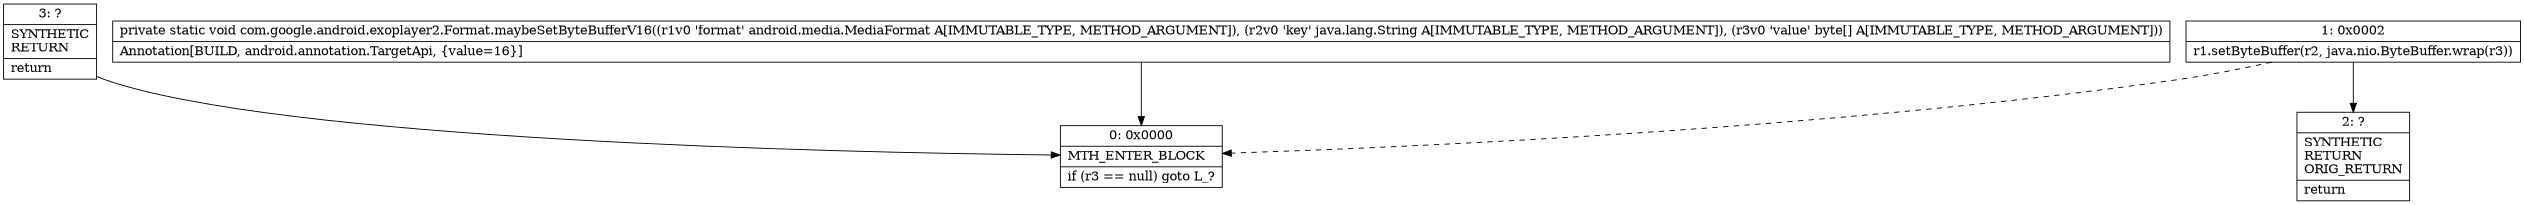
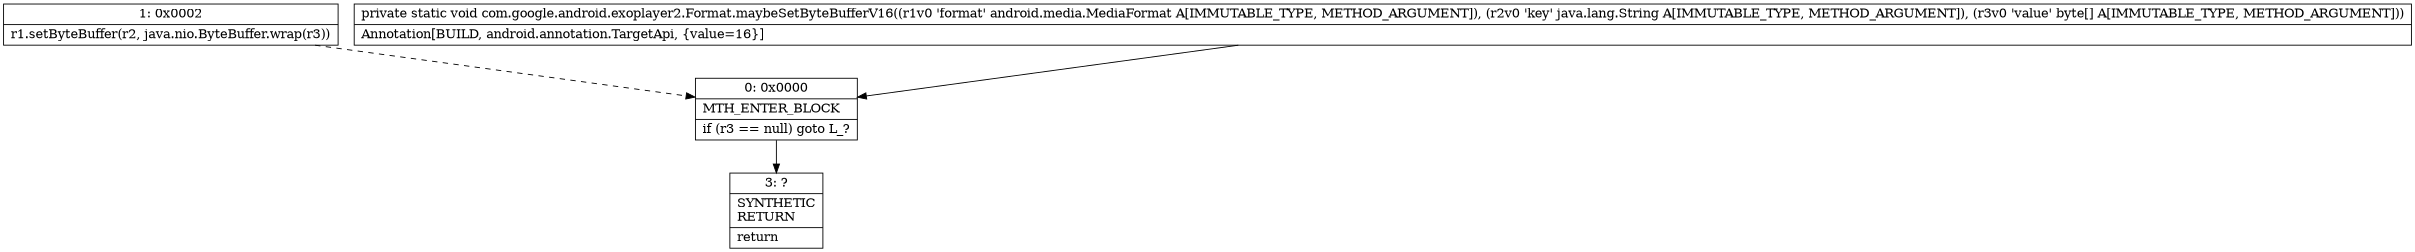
edge "3: ?" -> "0: 0x0000": reversed
node "2: ?": removed
